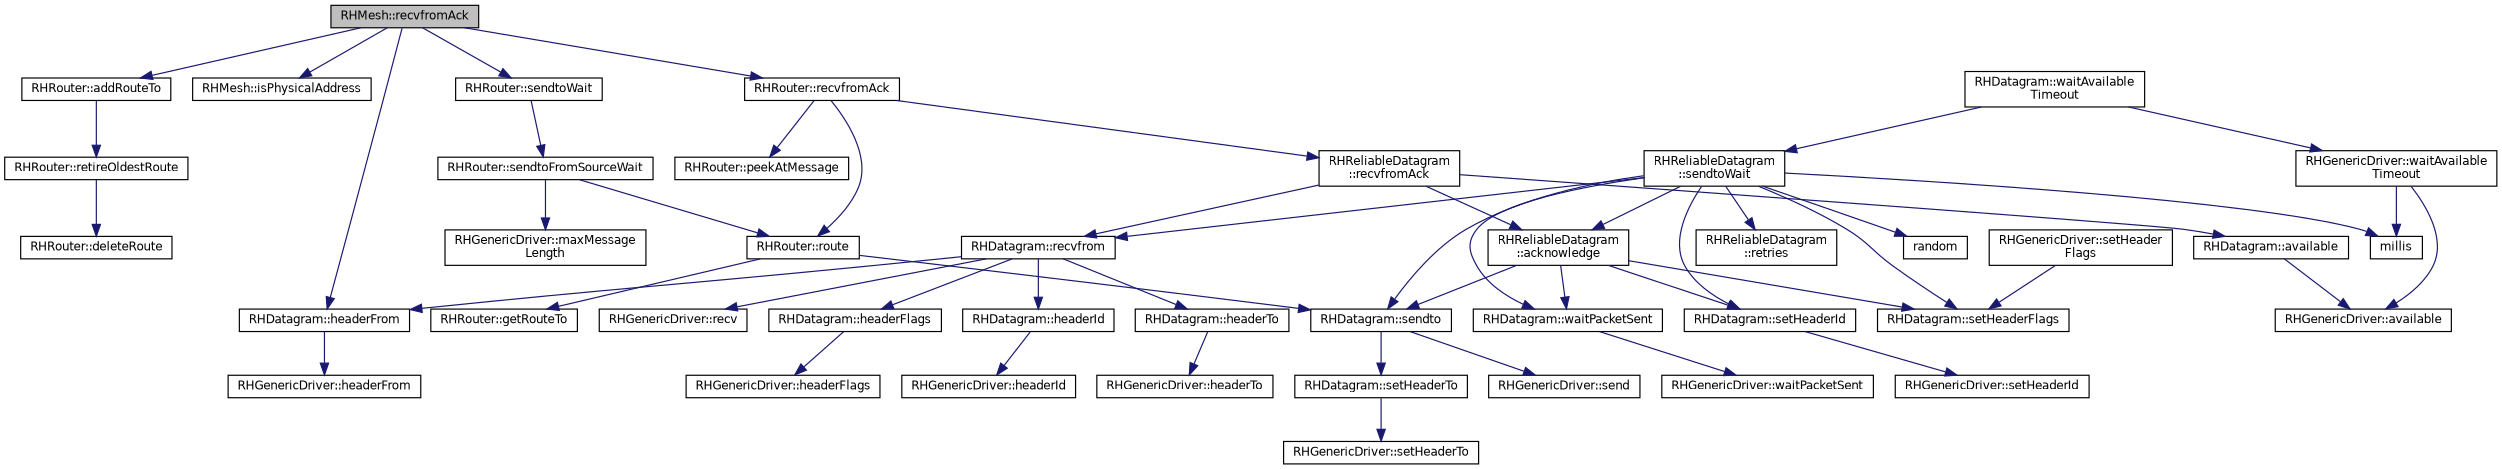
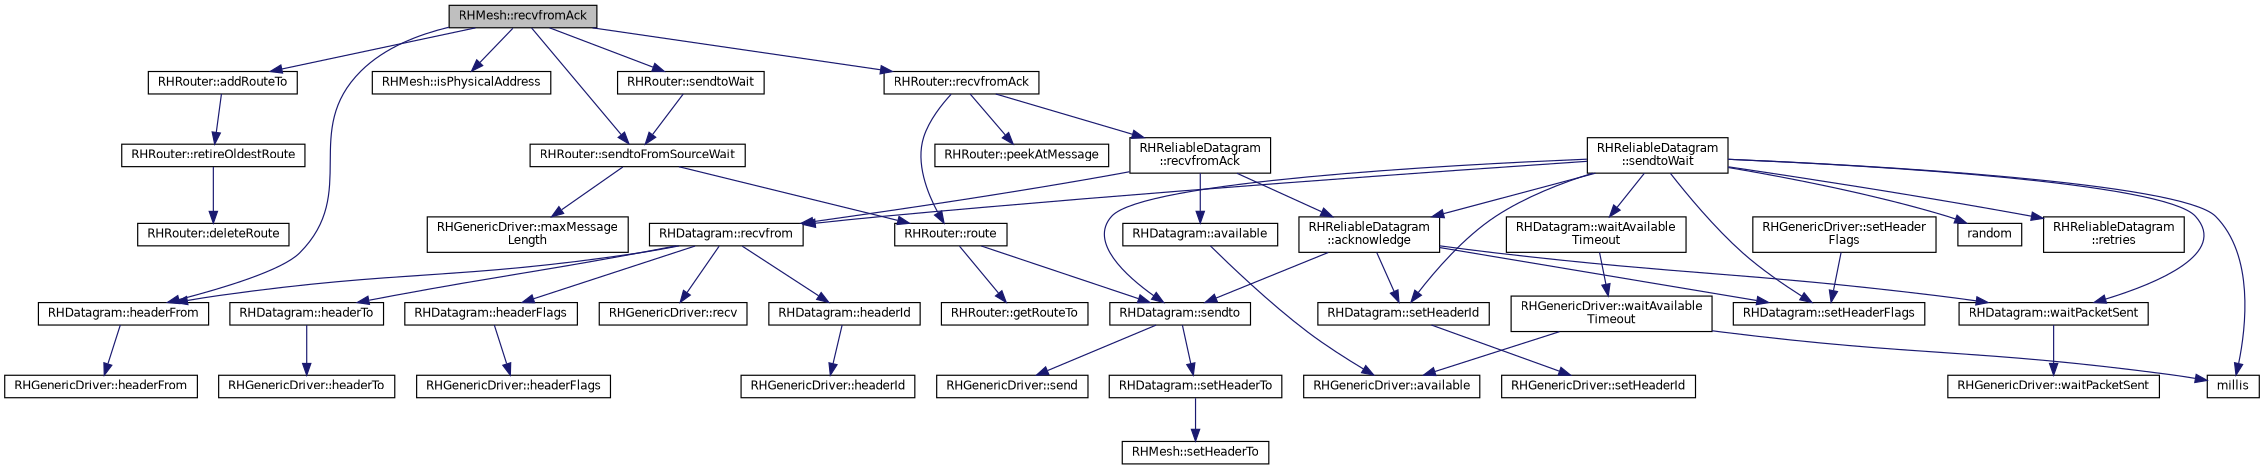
edge "RHMesh::recvfromAck" -> "RHRouter::sendtoFromSourceWait": added
edge "RHDatagram::waitAvailable Timeout" -> "RHReliableDatagram ::sendtoWait": reversed
node "RHGenericDriver::setHeaderTo": label "RHGenericDriver::setHeaderTo" -> "RHMesh::setHeaderTo"
